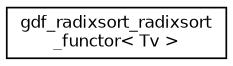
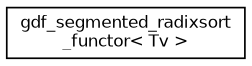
node "gdf_radixsort_radixsort _functor< Tv >": label "gdf_radixsort_radixsort _functor< Tv >" -> "gdf_segmented_radixsort _functor< Tv >"
